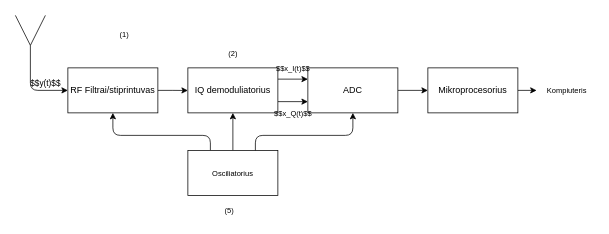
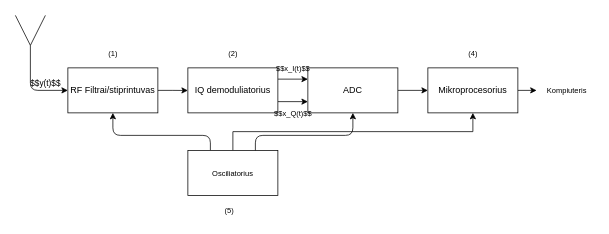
node "(1)": moved (124, 34) -> (113, 53)
node "(4)": added
edge "Osciliatorius" -> "IQ demoduliatorius": now "Osciliatorius" -> "Mikroprocesorius"
